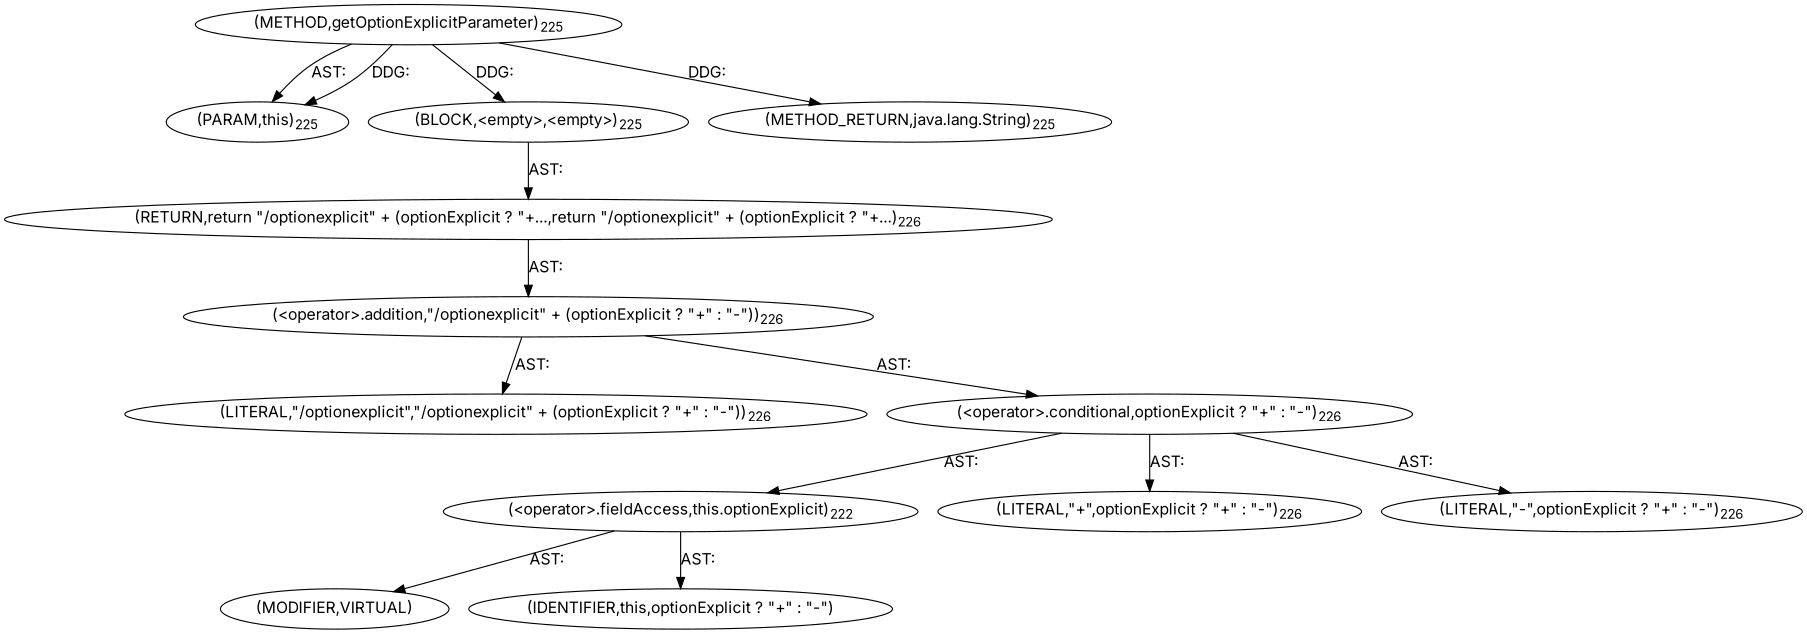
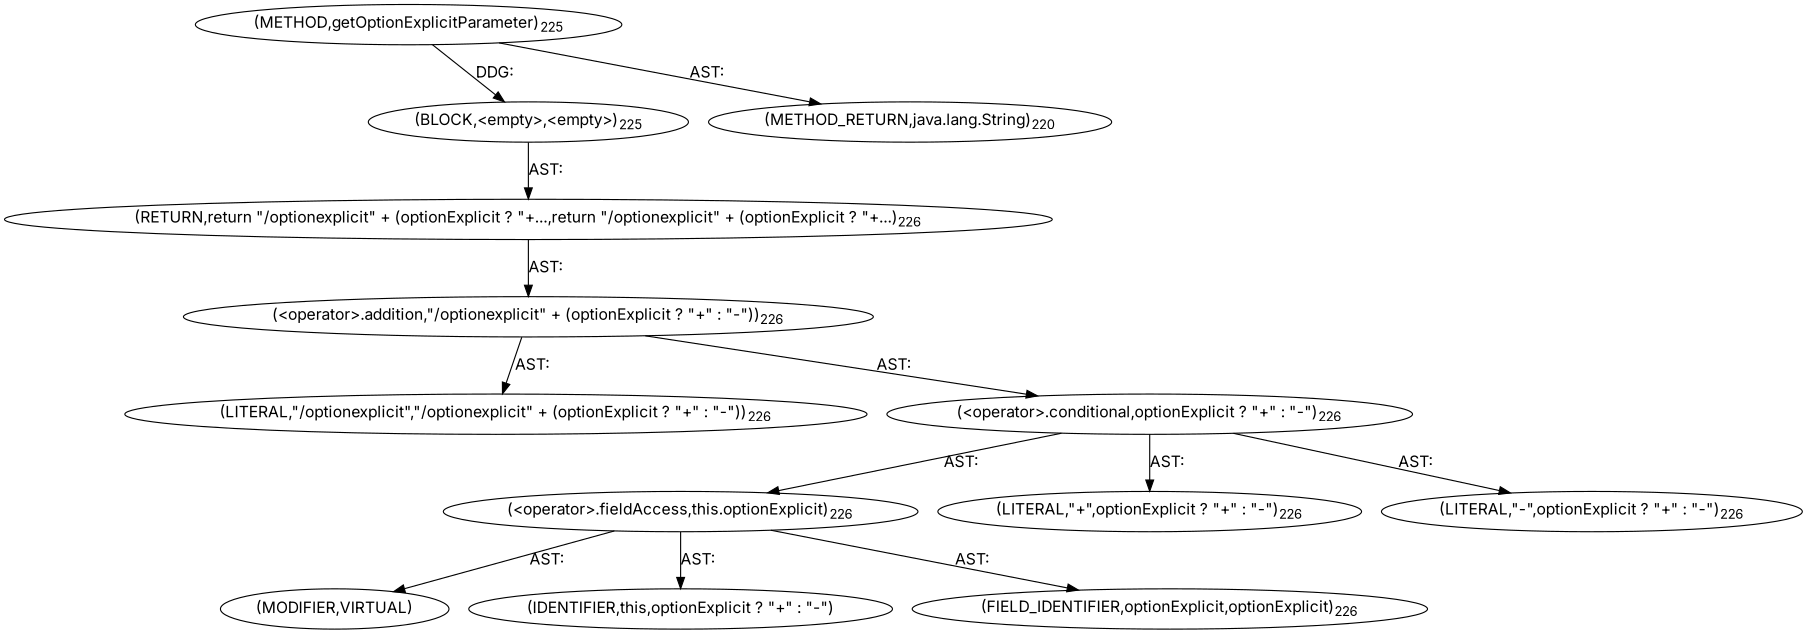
edge "(METHOD,getOptionExplicitParameter)" -> "(METHOD_RETURN,java.lang.String)": label "DDG: " -> "AST: "
node "(METHOD_RETURN,java.lang.String)": text "225" -> "220"
node "(PARAM,this)": removed
node "(<operator>.fieldAccess,this.optionExplicit)": text "222" -> "226"
node "(FIELD_IDENTIFIER,optionExplicit,optionExplicit)": added
